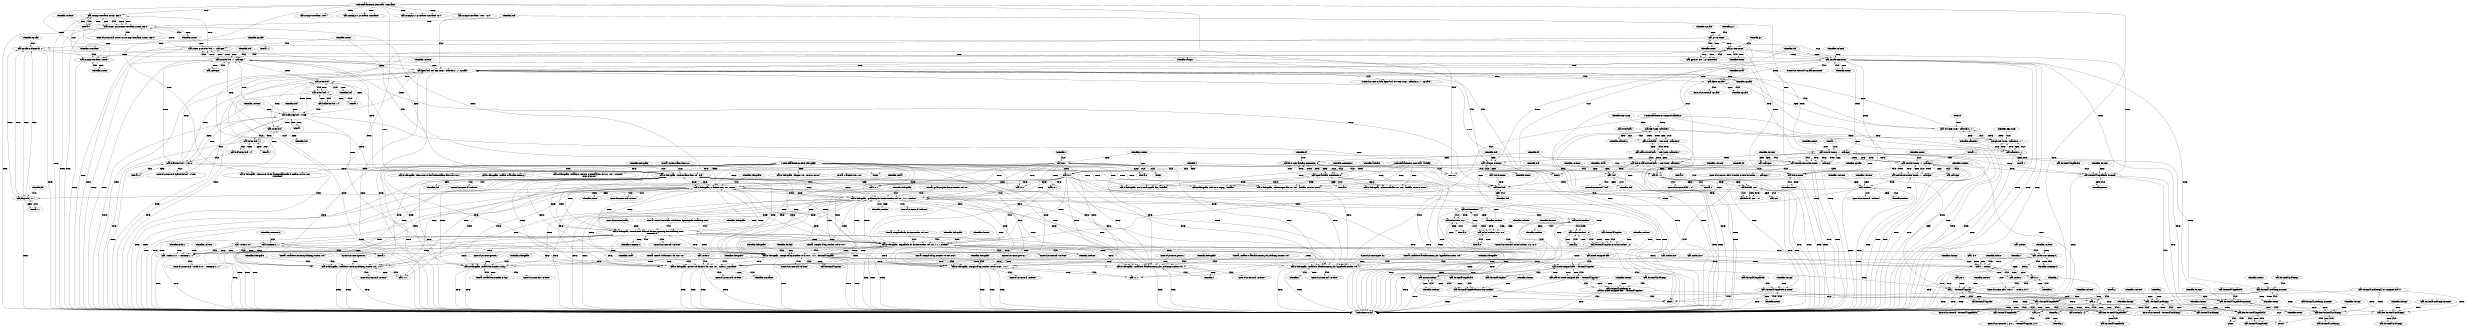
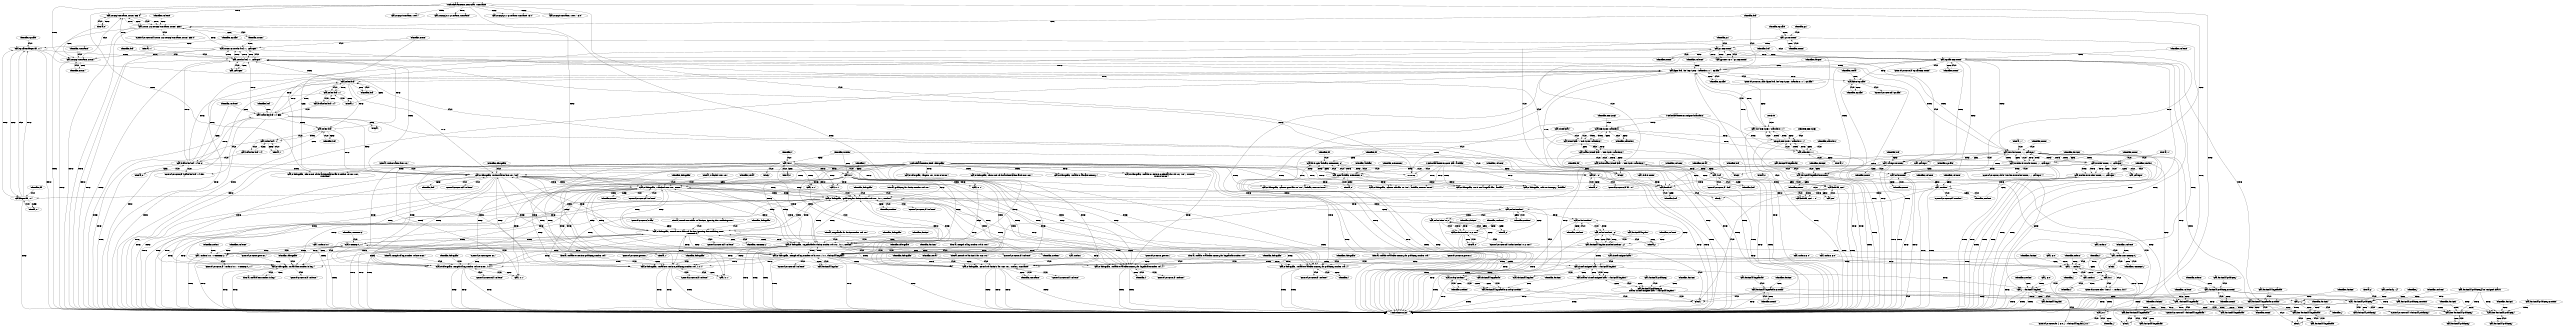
edge "(Literal,' ')" -> "(Call,buf[strlen(buf) - 1] == ' ')": removed, label "AST:"
edge "(Call,2 * j)" -> "(Call,s_token[2 * j])": removed, label "AST:"
edge "(Call,strcmp(username, s_user) == 0)" -> "(MethodReturn,int)": removed, label "DDG:"
